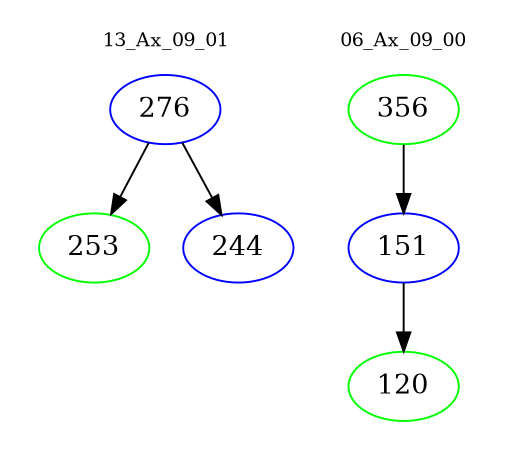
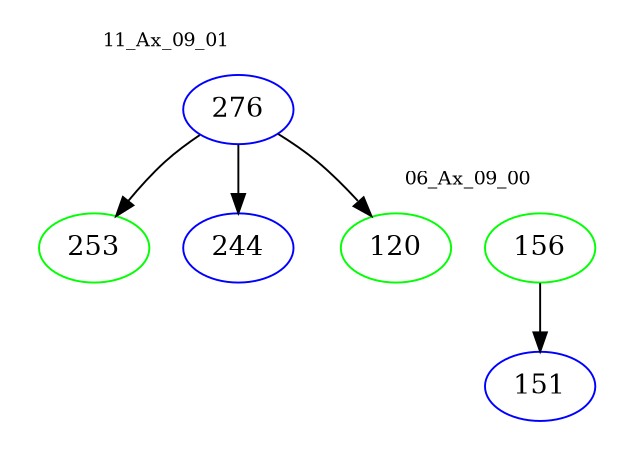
cluster "13_Ax_09_01": label "13_Ax_09_01" -> "11_Ax_09_01"
node "356": label "356" -> "156"
edge "151" -> "120": now "276" -> "120"
